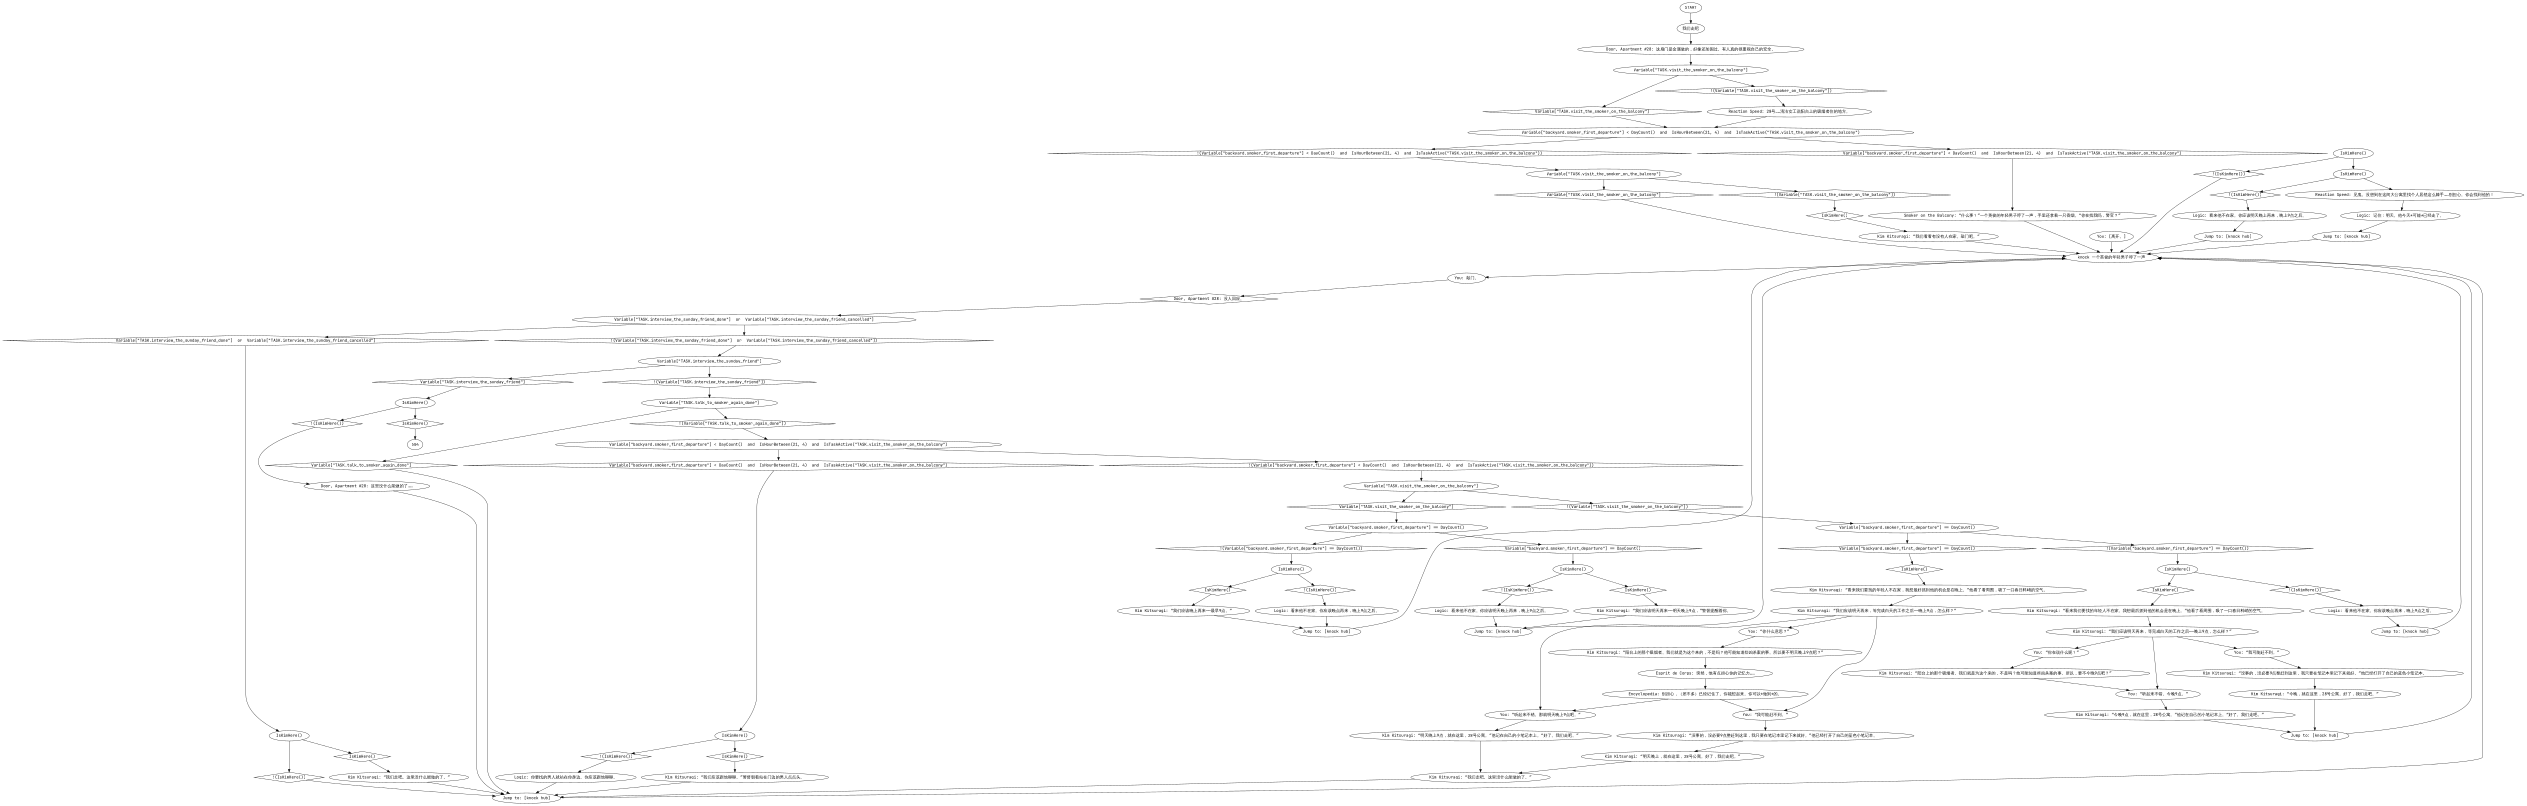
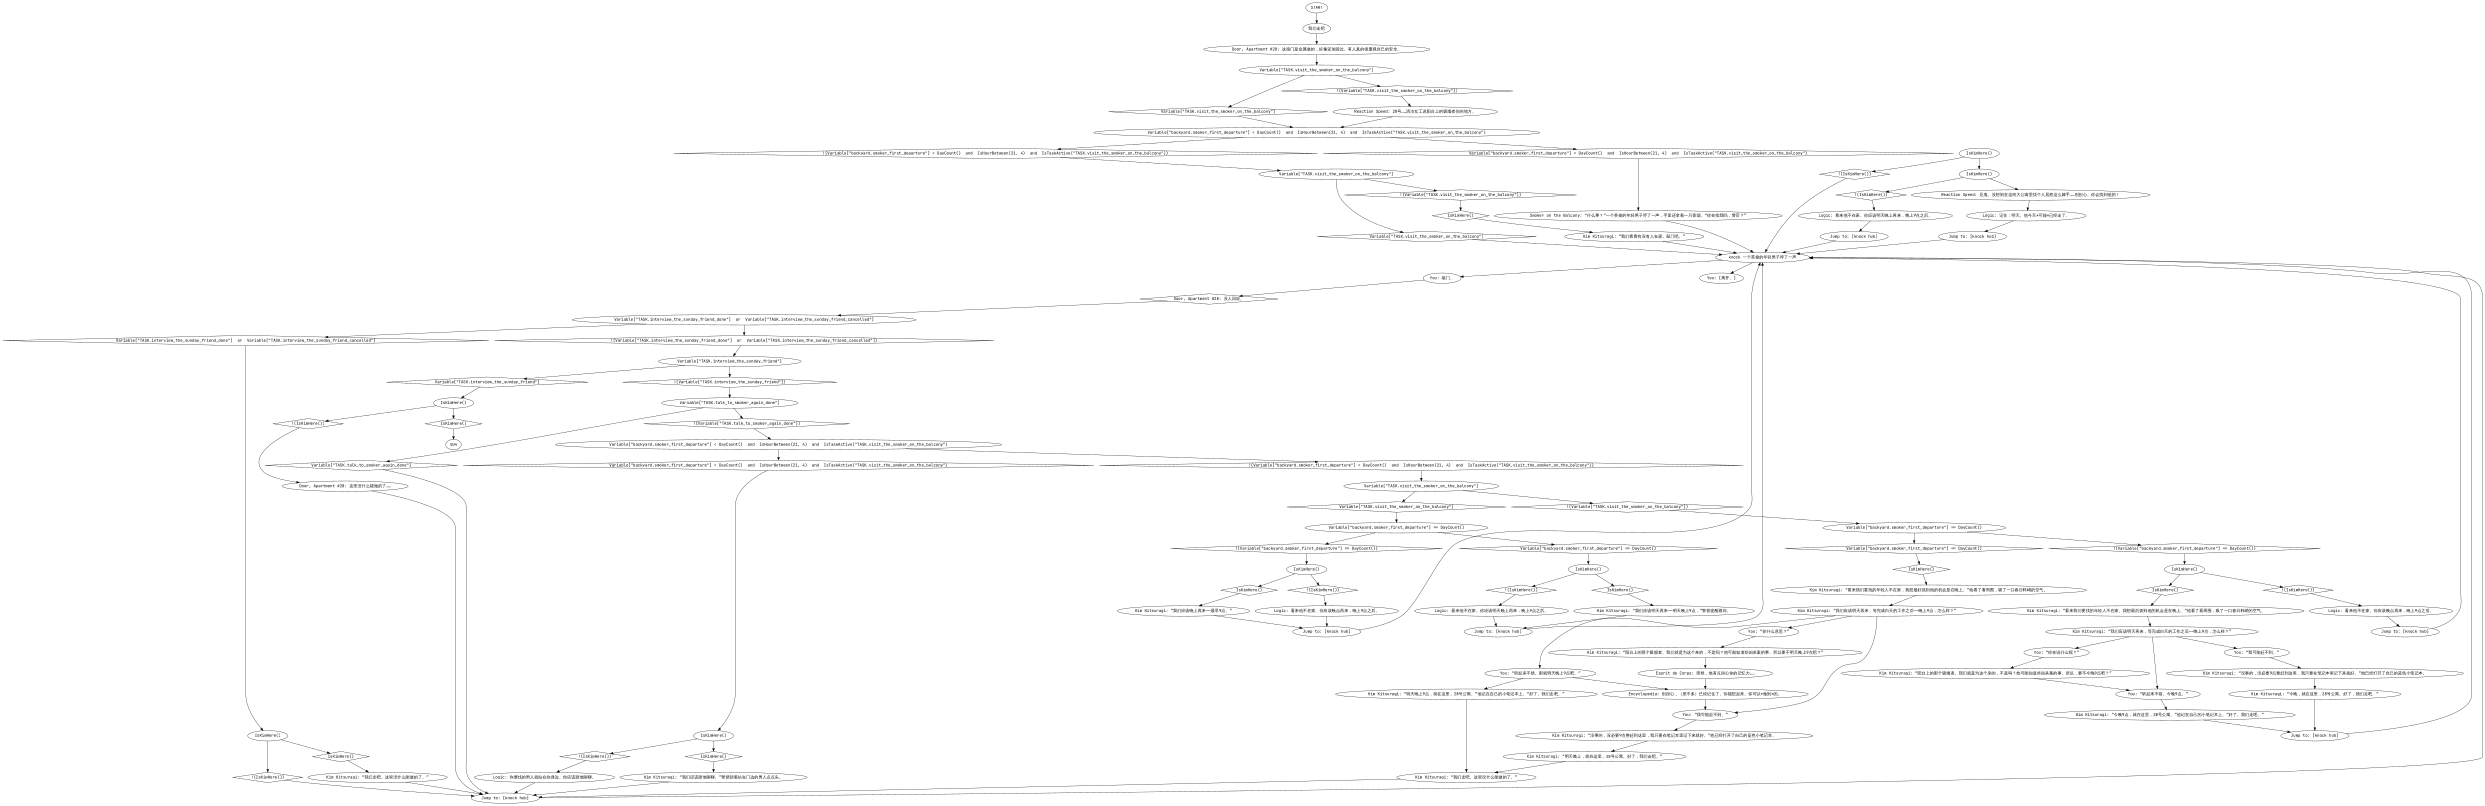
edge "You: [离开。]" -> "knock 一个英俊的年轻男子哼了一声": reversed
edge "Encyclopedia: 别担心，（差不多）已经记住了。你能想起来。你可以*做到*的。" -> "You: “听起来不错。那就明天晚上9点吧。”": reversed
